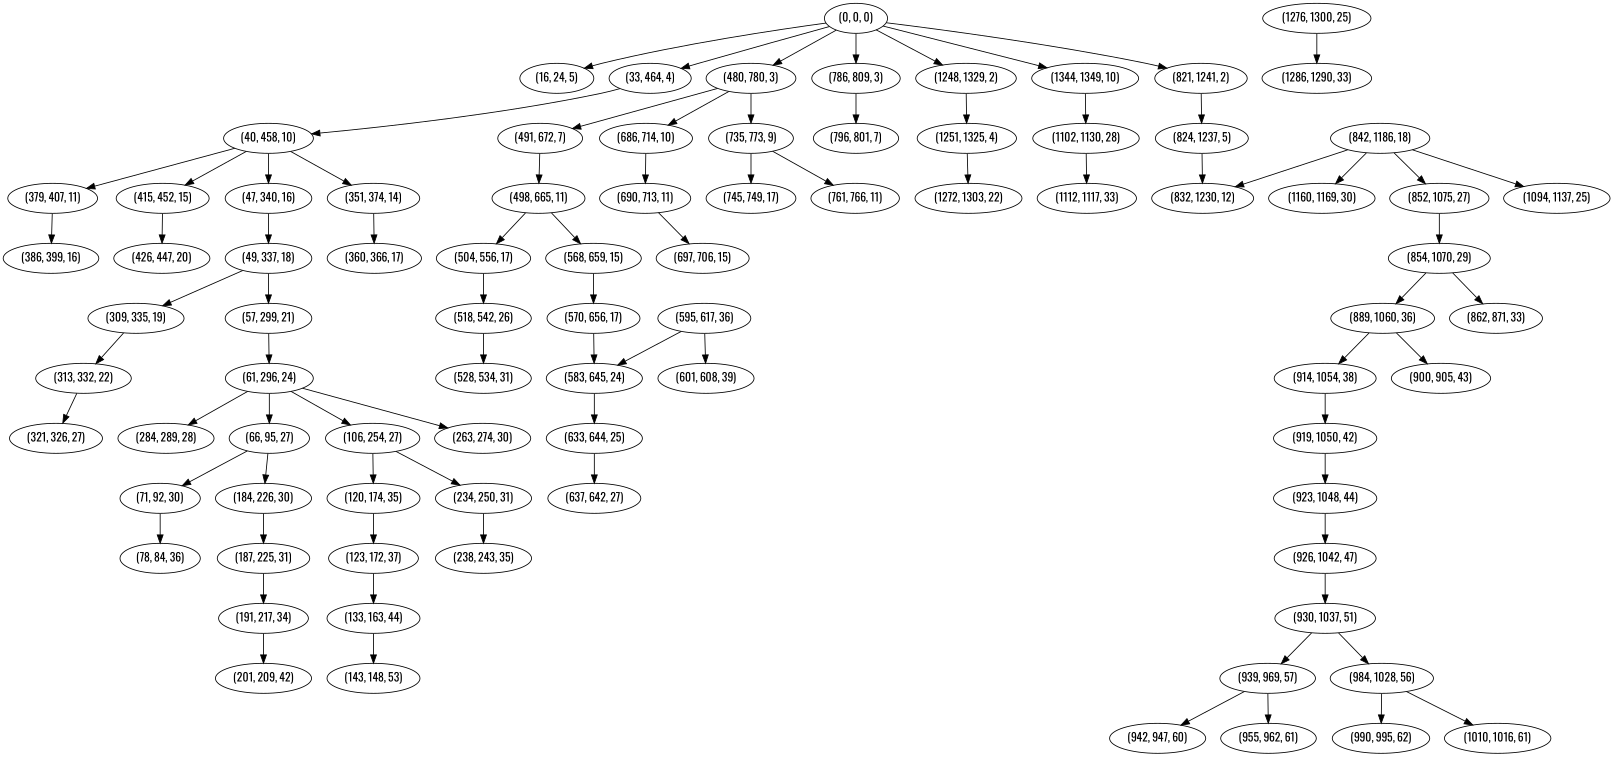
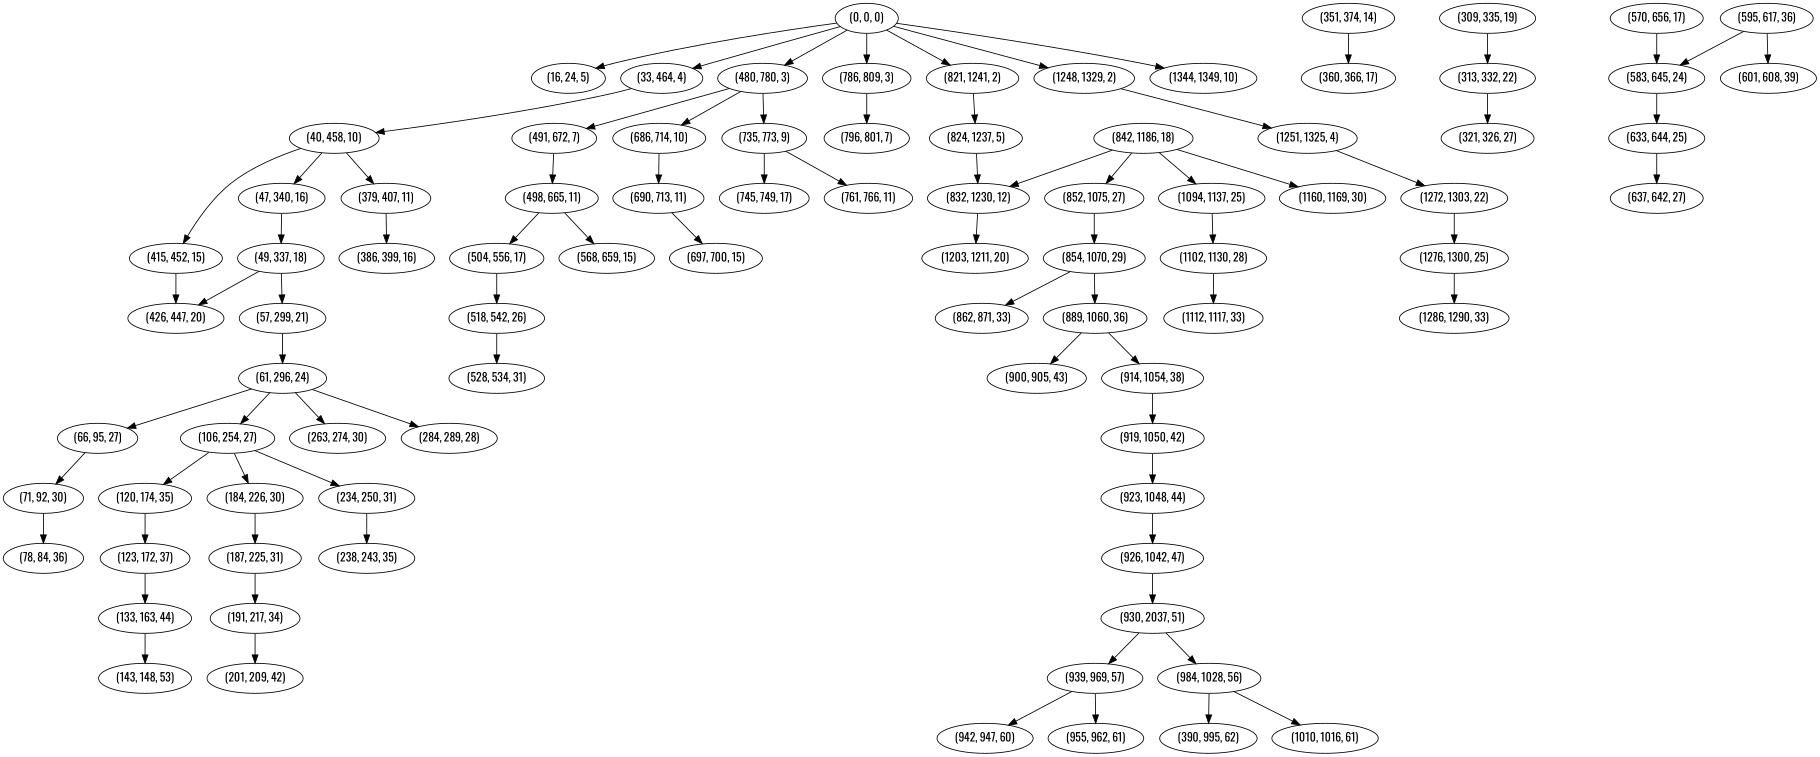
edge "(1344, 1349, 10)" -> "(1102, 1130, 28)": now "(1094, 1137, 25)" -> "(1102, 1130, 28)"
edge "(40, 458, 10)" -> "(351, 374, 14)": removed
edge "(1272, 1303, 22)" -> "(1276, 1300, 25)": added
node "(697, 706, 15)": label "(697, 706, 15)" -> "(697, 700, 15)"
node "(1203, 1211, 20)": added
edge "(568, 659, 15)" -> "(570, 656, 17)": removed
edge "(49, 337, 18)" -> "(309, 335, 19)": now "(49, 337, 18)" -> "(426, 447, 20)"
edge "(66, 95, 27)" -> "(184, 226, 30)": now "(106, 254, 27)" -> "(184, 226, 30)"
node "(930, 1037, 51)": label "(930, 1037, 51)" -> "(930, 2037, 51)"
node "(990, 995, 62)": label "(990, 995, 62)" -> "(390, 995, 62)"
